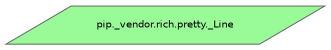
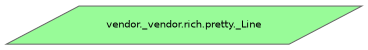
node "pip._vendor.rich.pretty._Line": label "pip._vendor.rich.pretty._Line" -> "vendor._vendor.rich.pretty._Line"
